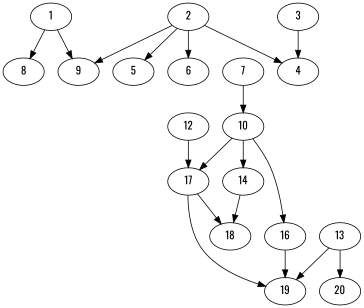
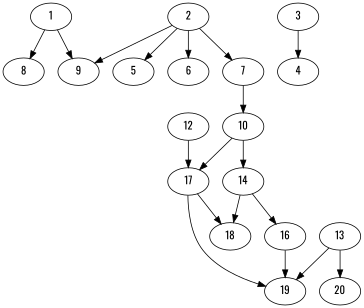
edge "2" -> "4": now "2" -> "7"
edge "10" -> "16": now "14" -> "16"
